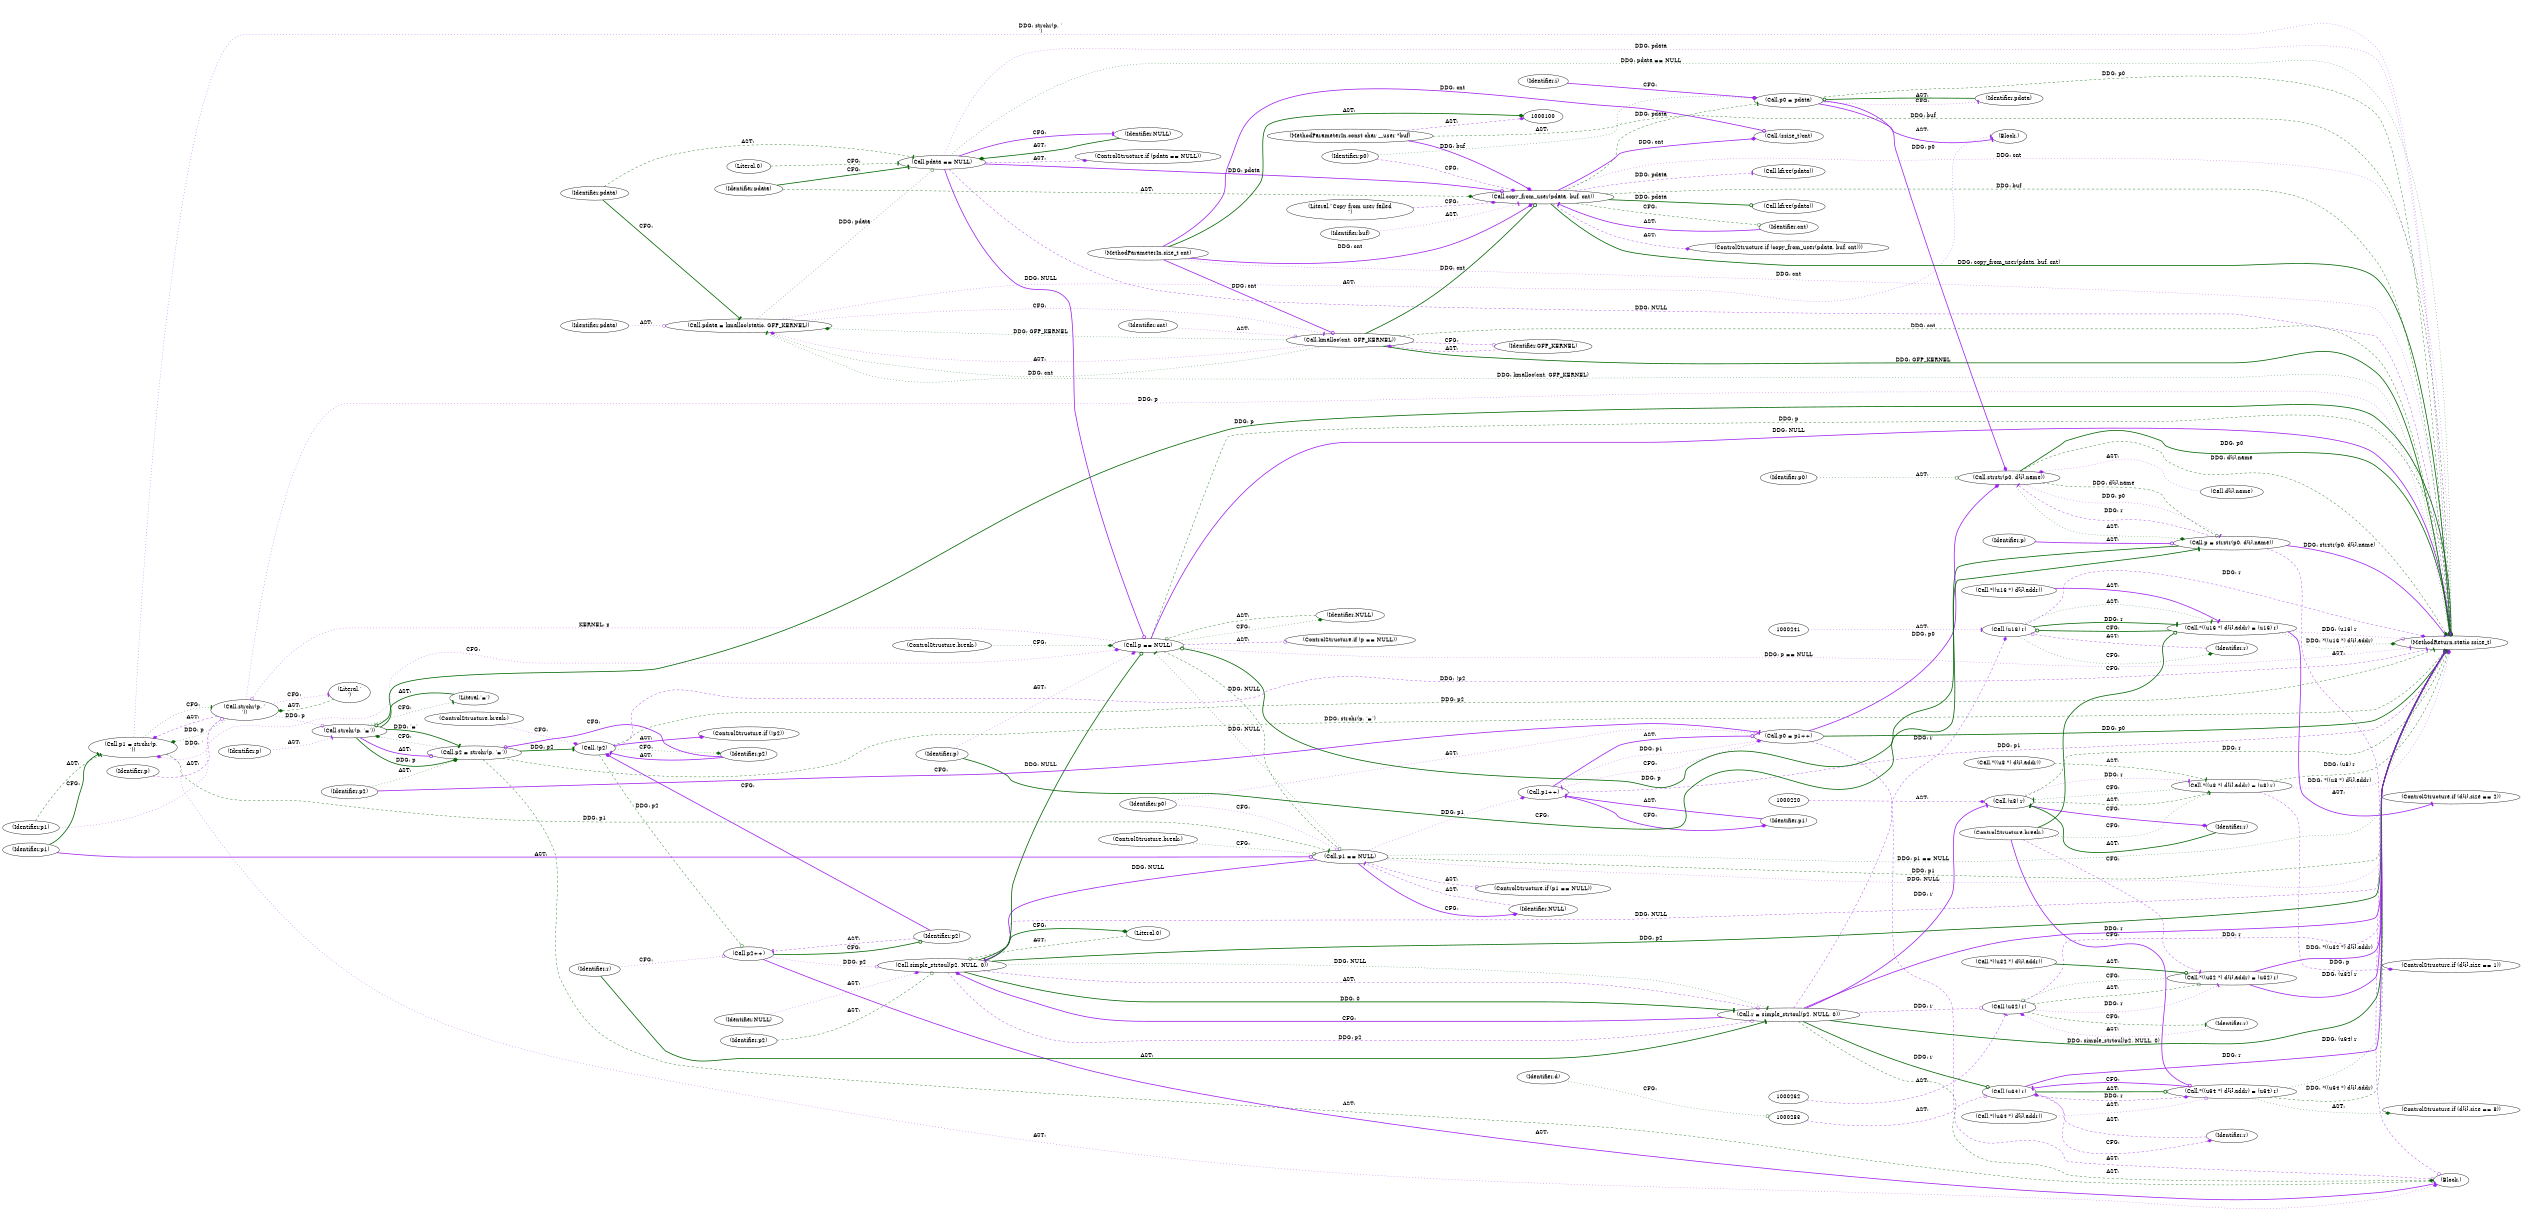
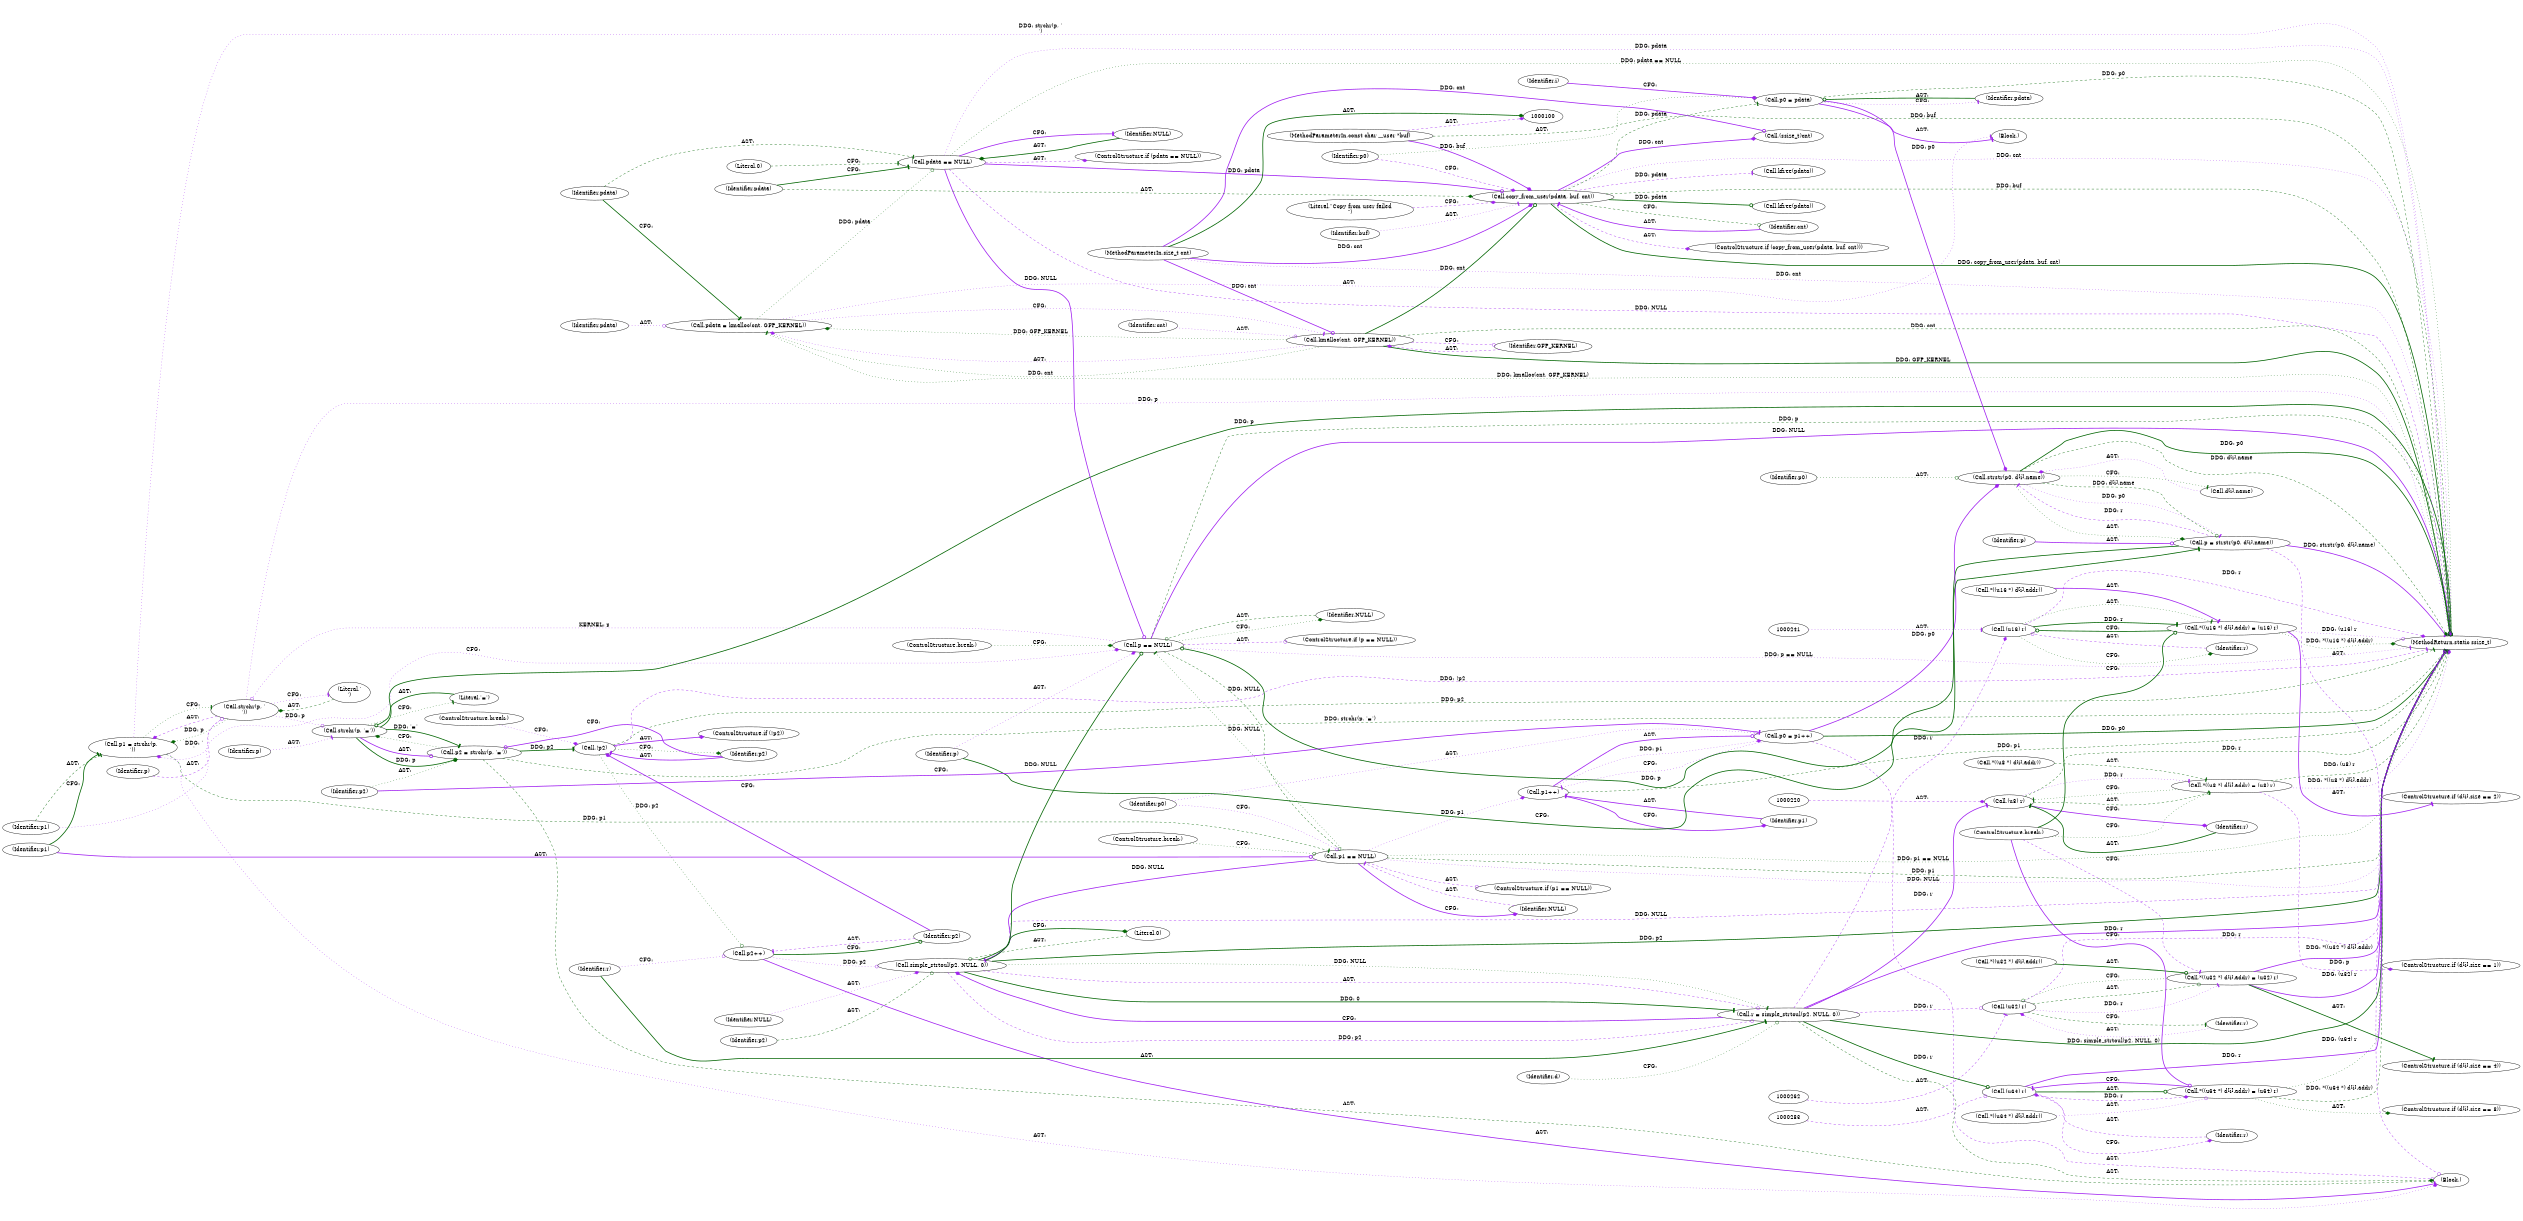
node "(Call,pdata = kmalloc(static, GFP_KERNEL))": label "(Call,pdata = kmalloc(static, GFP_KERNEL))" -> "(Call,pdata = kmalloc(cnt, GFP_KERNEL))"
edge "(Call,strstr(p0, d[i].name))" -> "(Call,d[i].name)": added, label "CFG:"
edge "(Call,p1++)" -> "(MethodReturn,static ssize_t)": color purple -> darkgreen
edge "(Call,!p2)" -> "(Call,p2++)": style dashed -> dotted
node "(ControlStructure,if (d[i].size == 4))": added
edge "(Identifier,d)" -> "1000283": now "(Identifier,d)" -> "(Call,r = simple_strtoul(p2, NULL, 0))"
